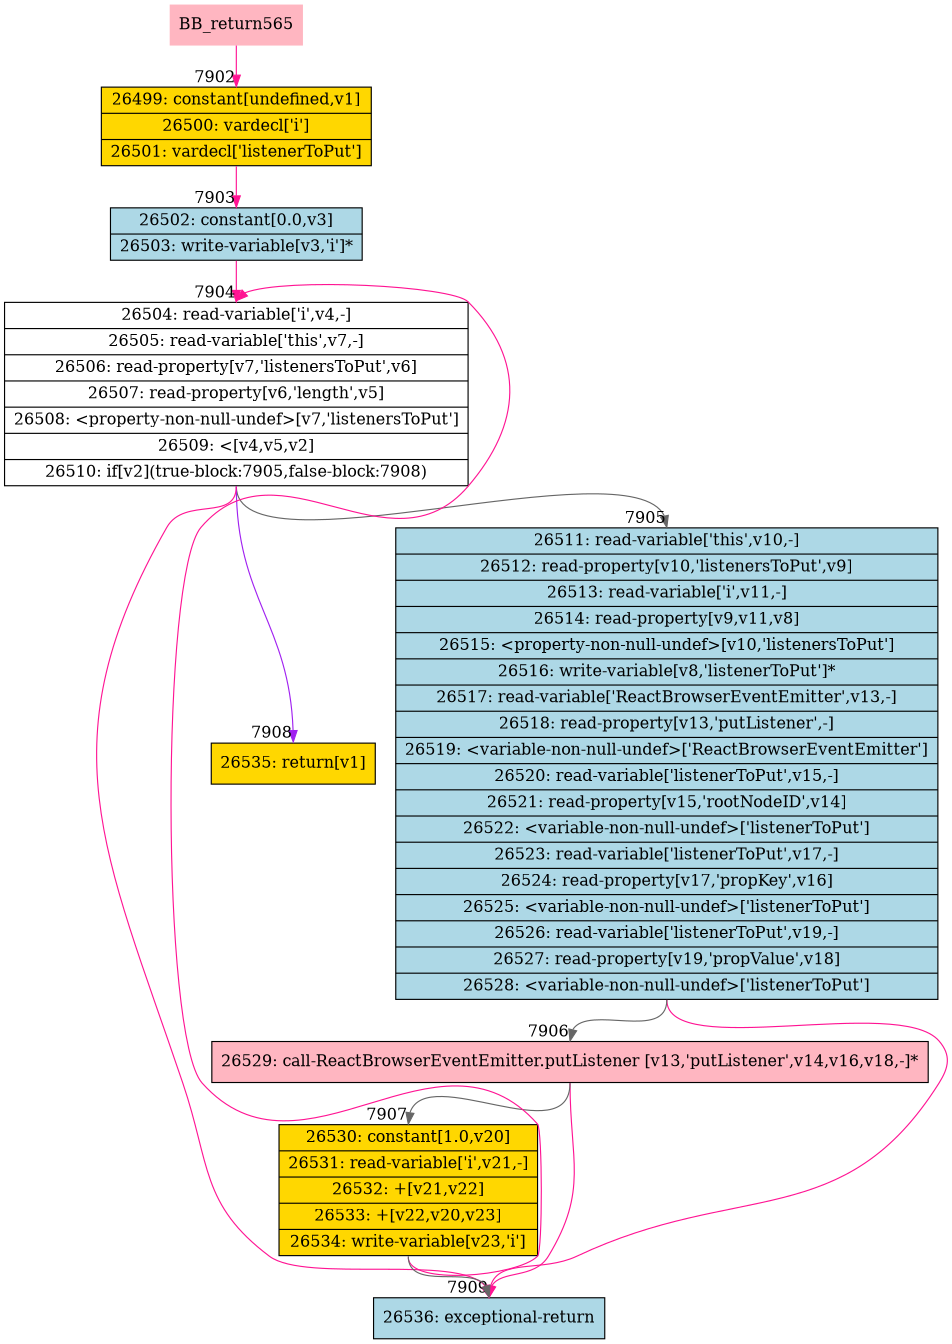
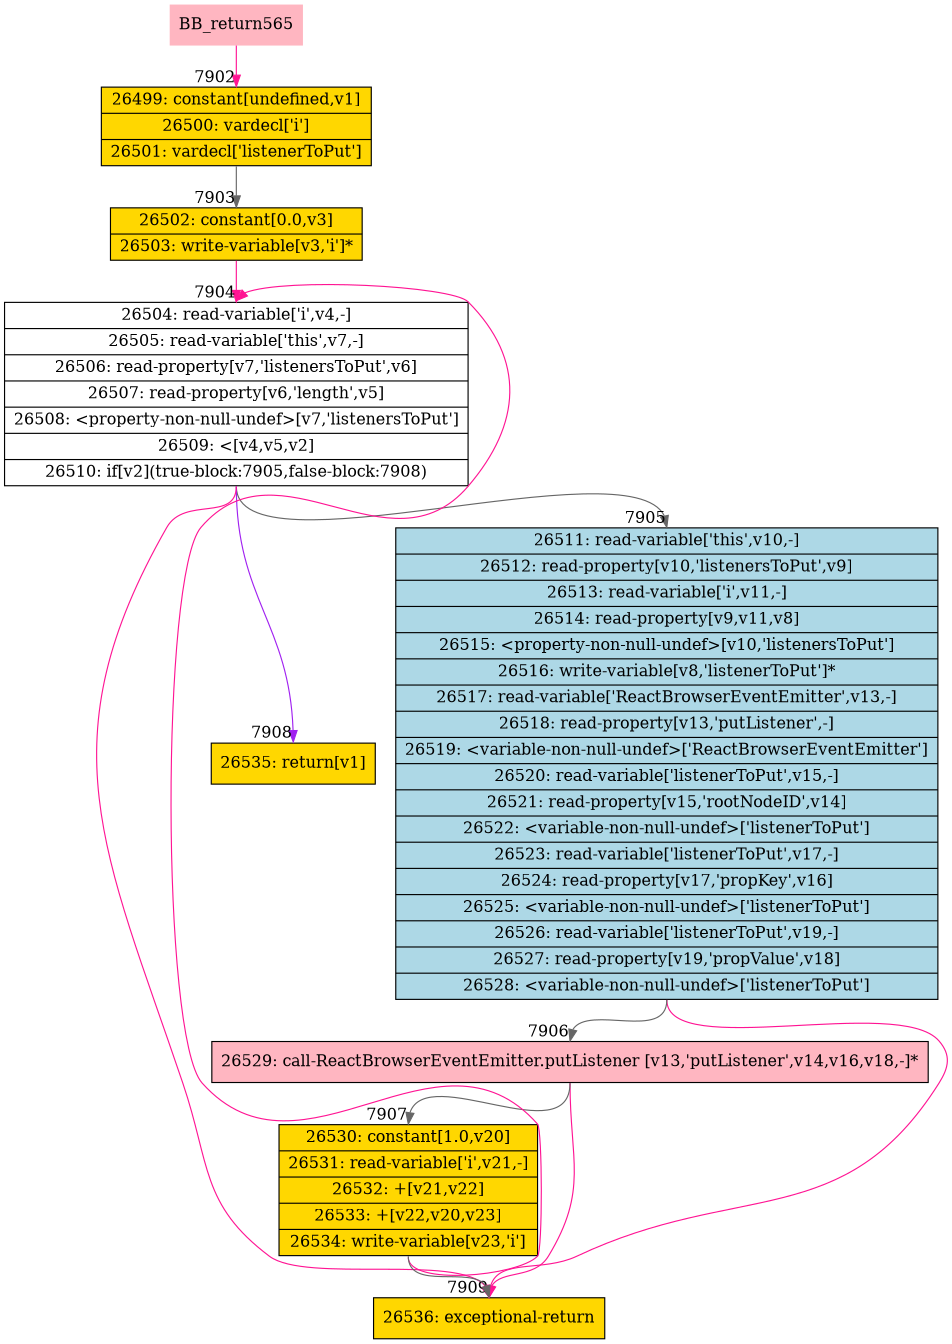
edge "26499: constant[undefined,v1]" -> "26502: constant[0.0,v3]": color deeppink -> gray40
node "26502: constant[0.0,v3]": fillcolor lightblue -> gold
node "26536: exceptional-return": fillcolor lightblue -> gold
